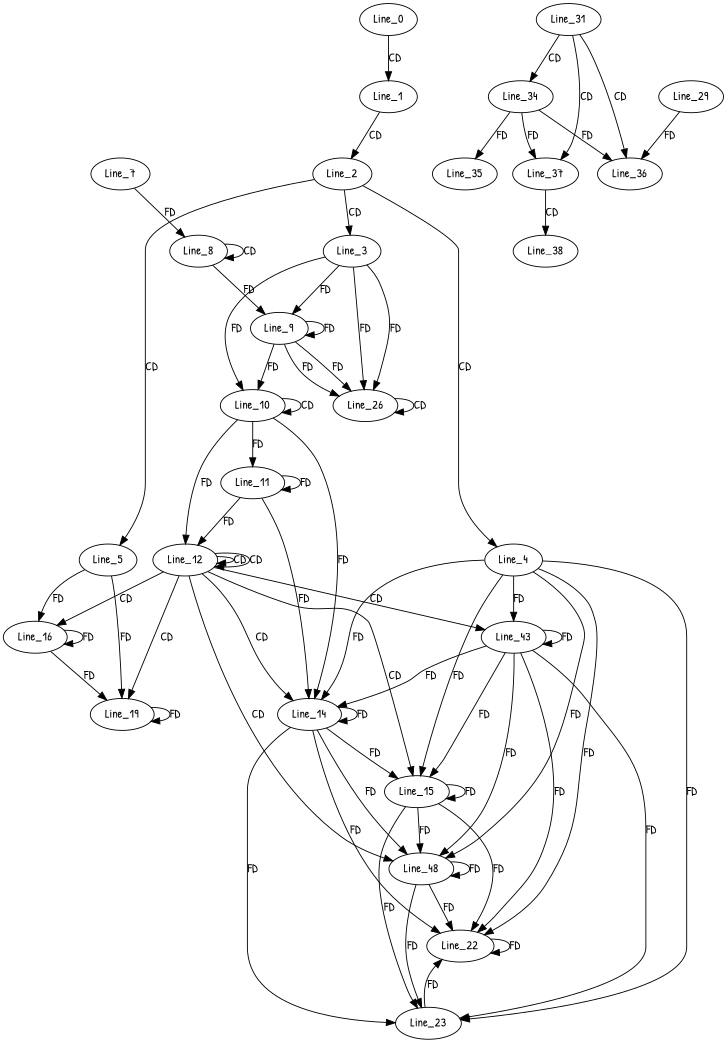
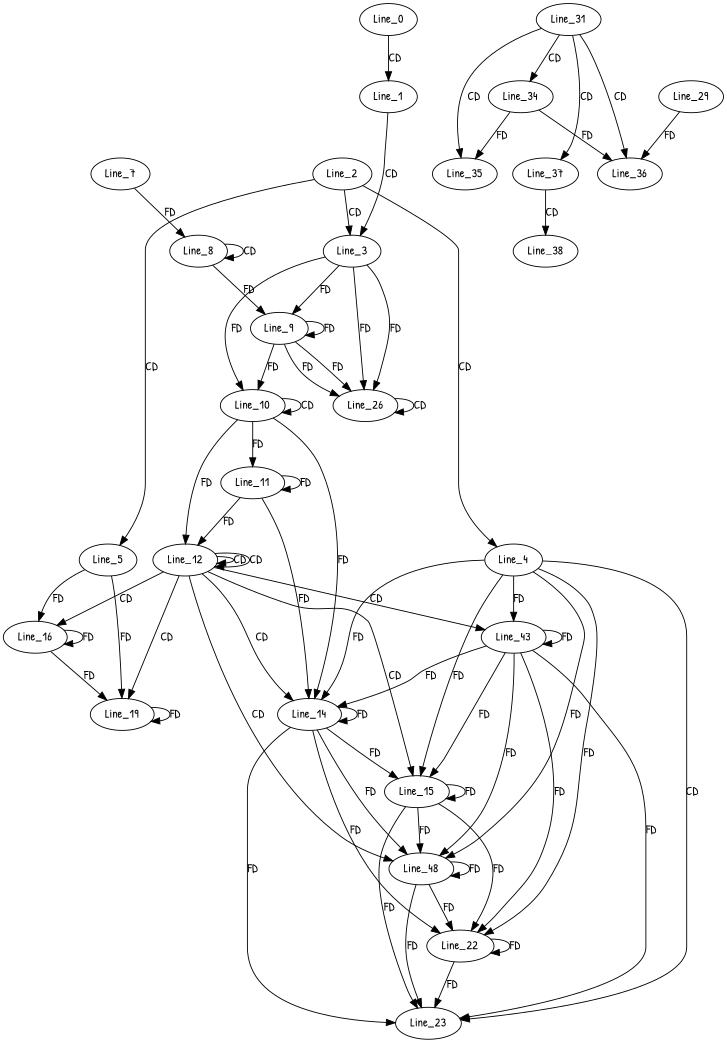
edge "Line_31" -> "Line_35": added, label "CD"
edge "Line_1" -> "Line_2": now "Line_1" -> "Line_3"
edge "Line_34" -> "Line_37": removed, label "FD"
edge "Line_4" -> "Line_23": label "FD" -> "CD"
edge "Line_23" -> "Line_22": reversed
